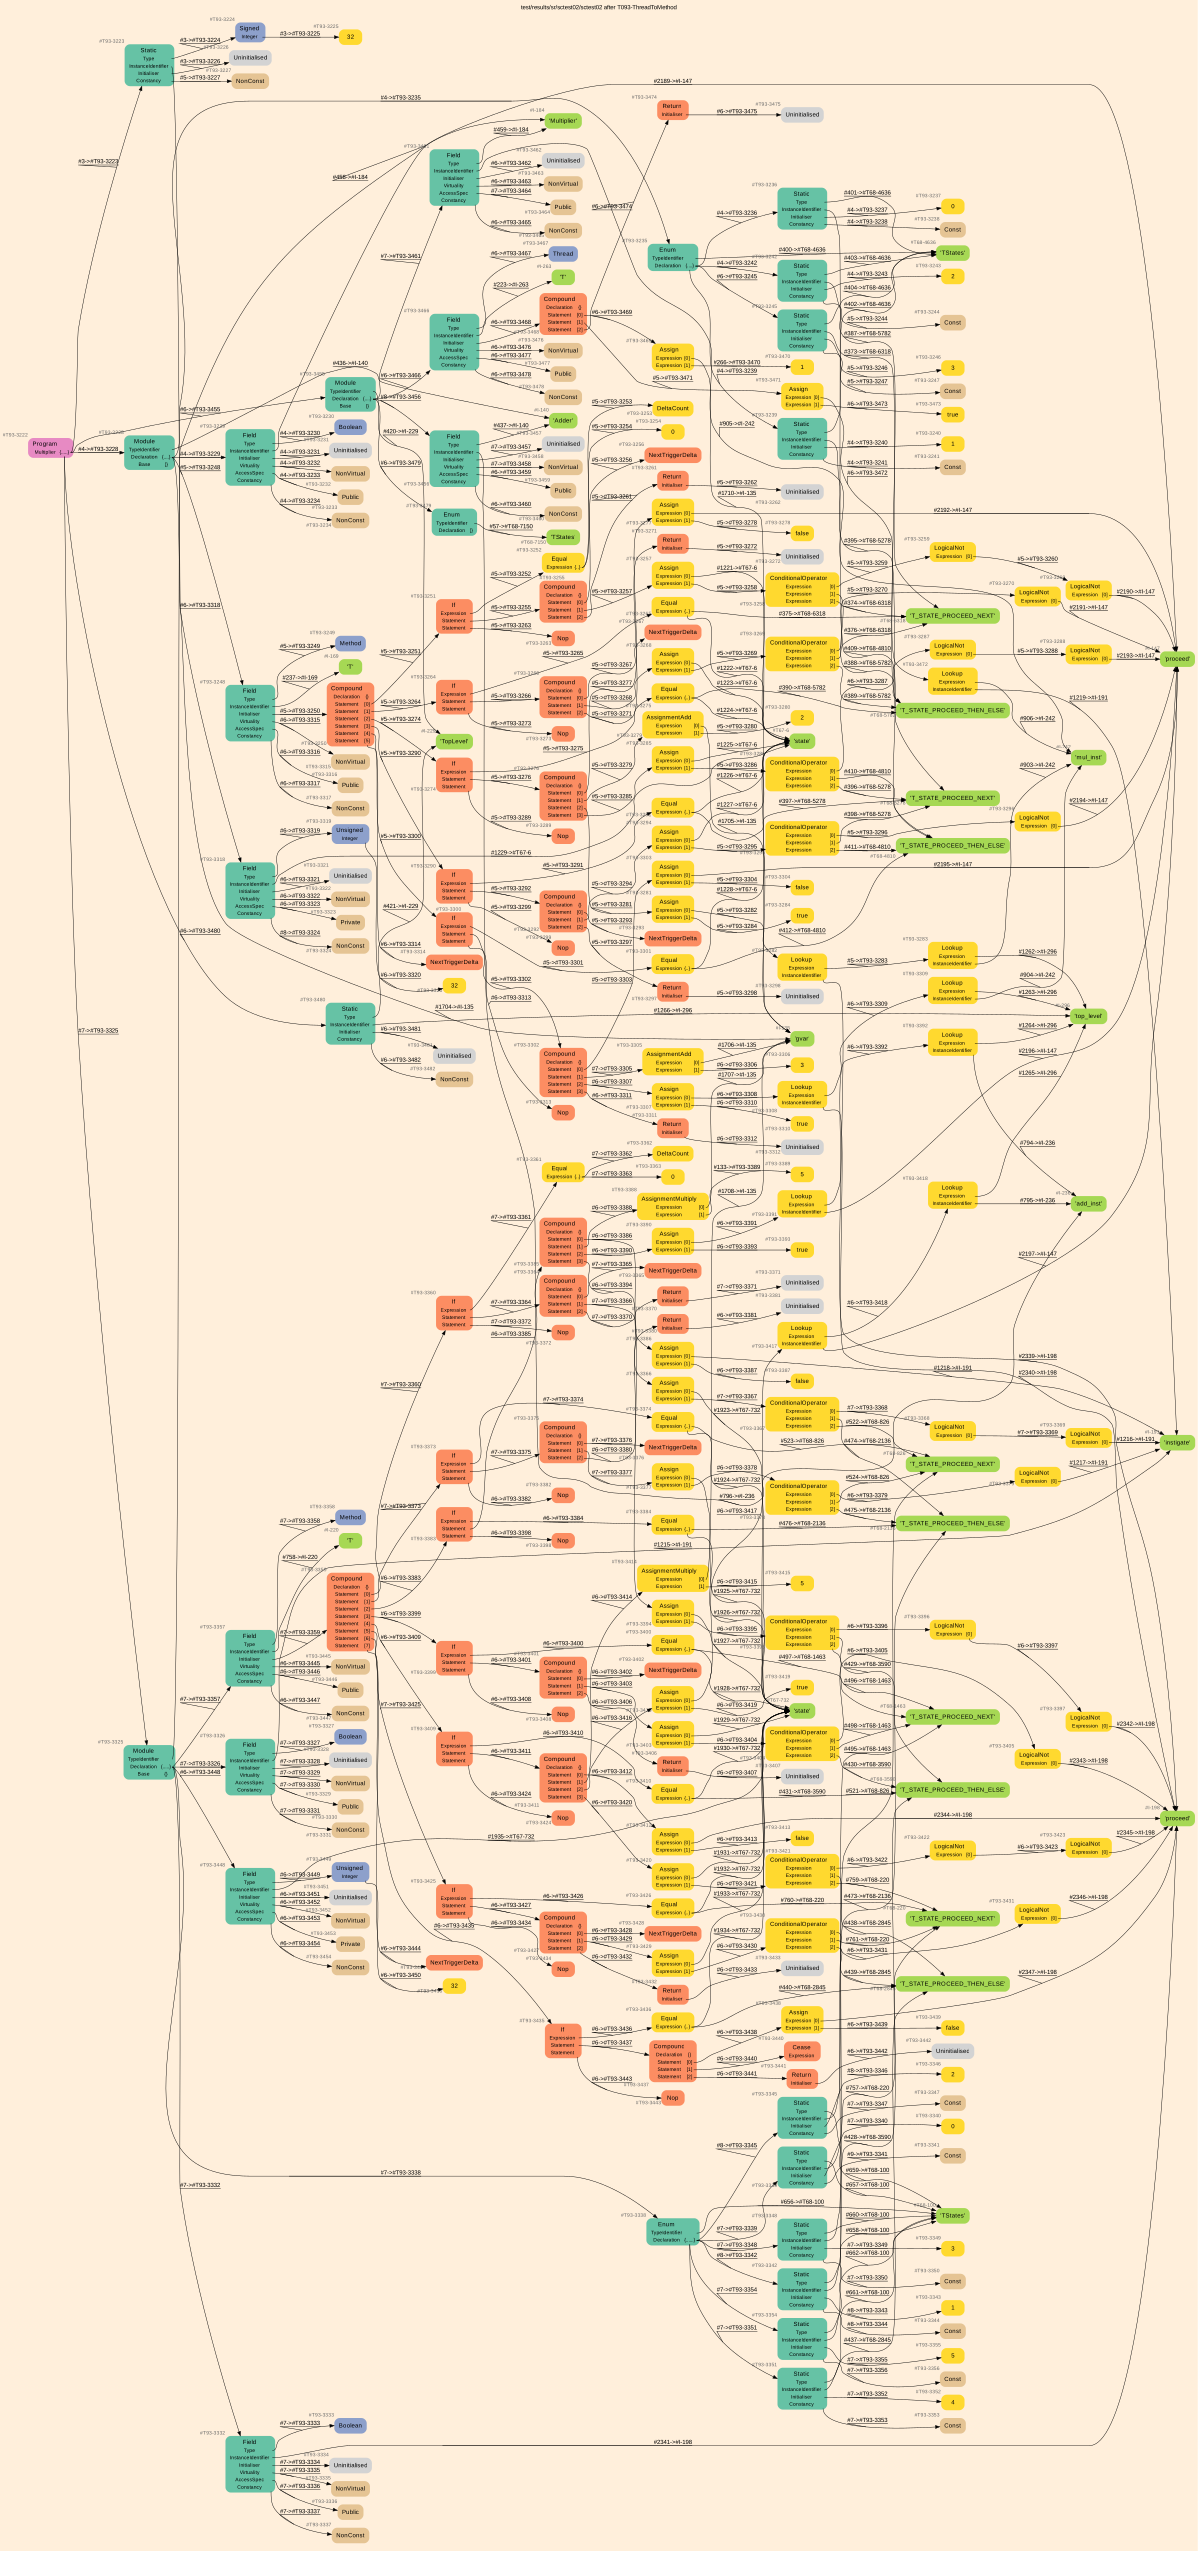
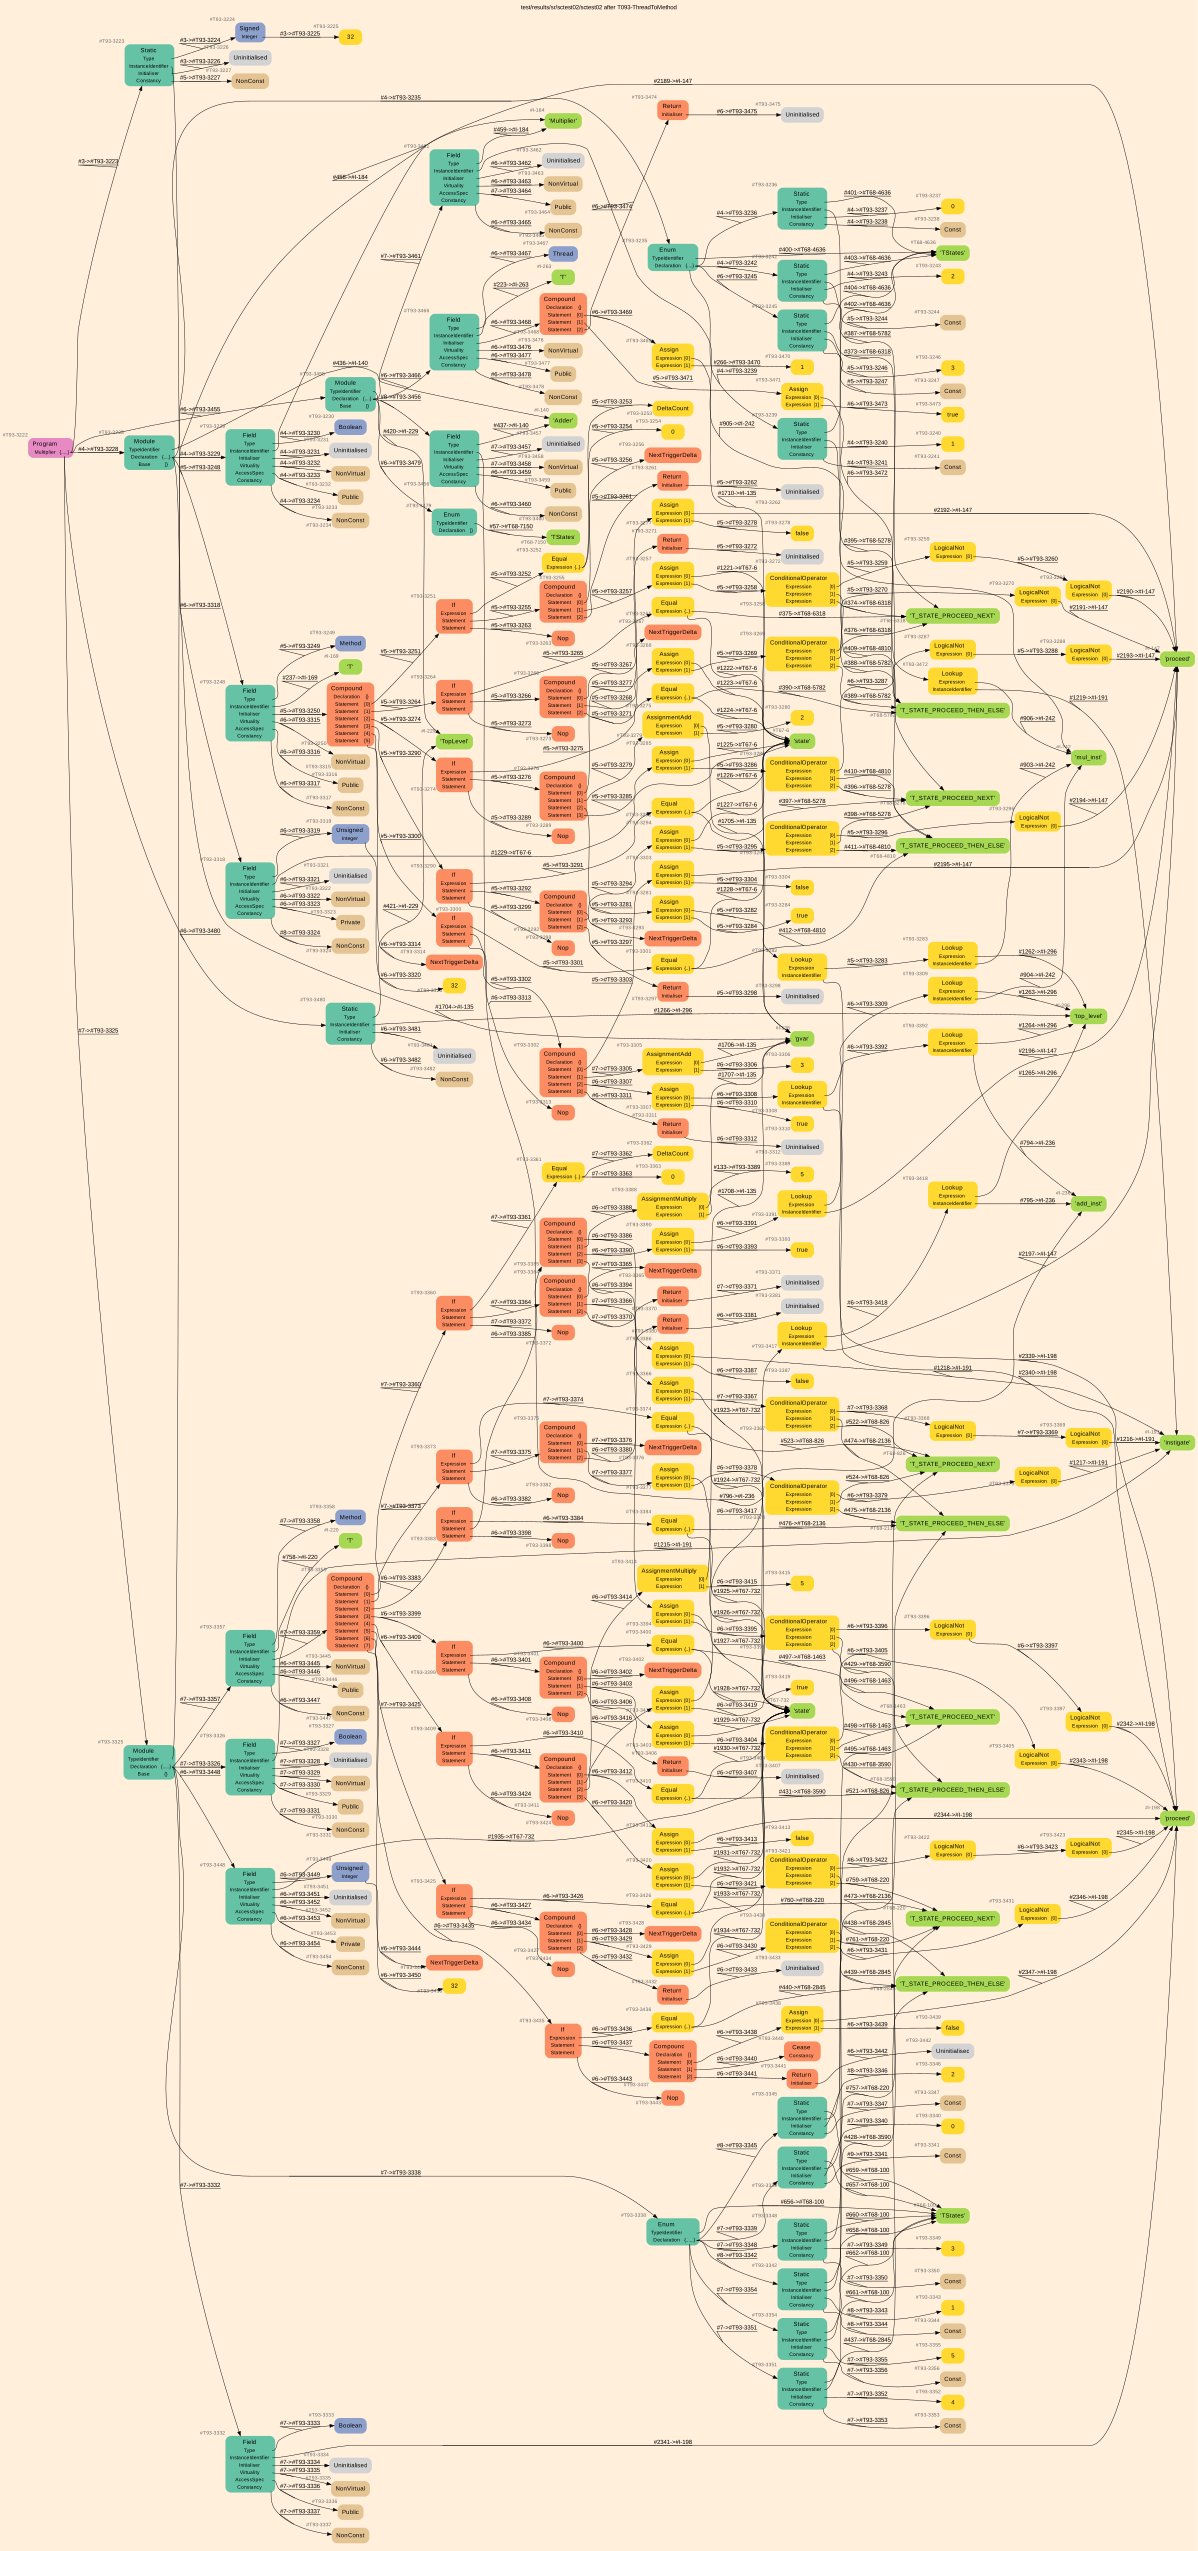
node "Cease": text "Expression" -> "Constancy"
